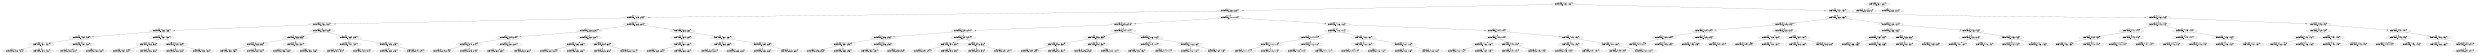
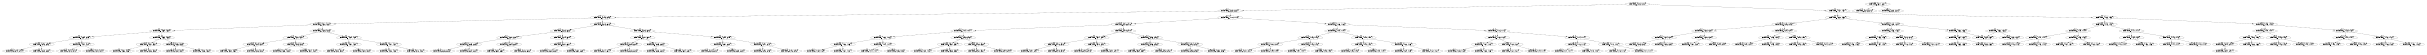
edge "Node{data=[7336, 7336]}" -> "Node{data=[7338, 7338]}": now "Node{data=[7336, 7336]}" -> "Node{data=[7339, 7339]}"
